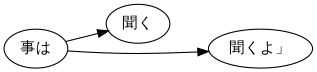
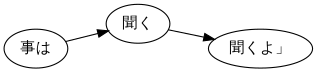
edge "事は" -> "聞くよ」": now "聞く" -> "聞くよ」"
